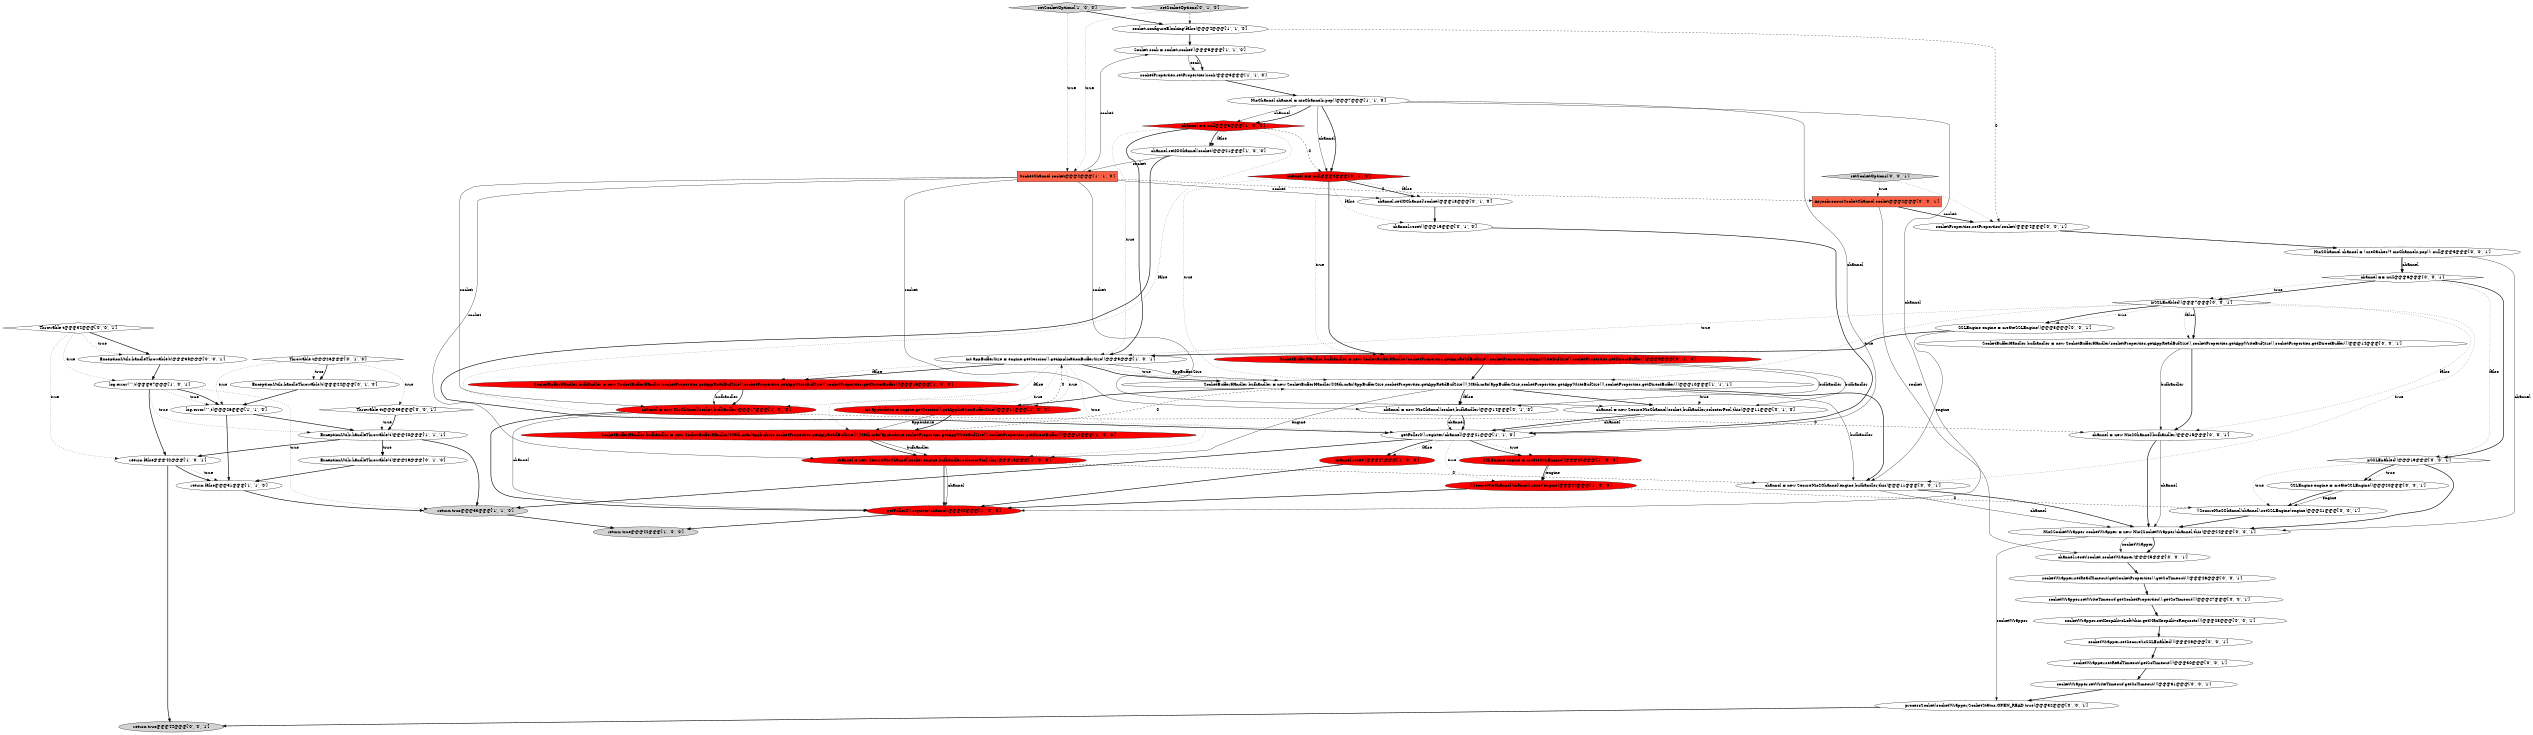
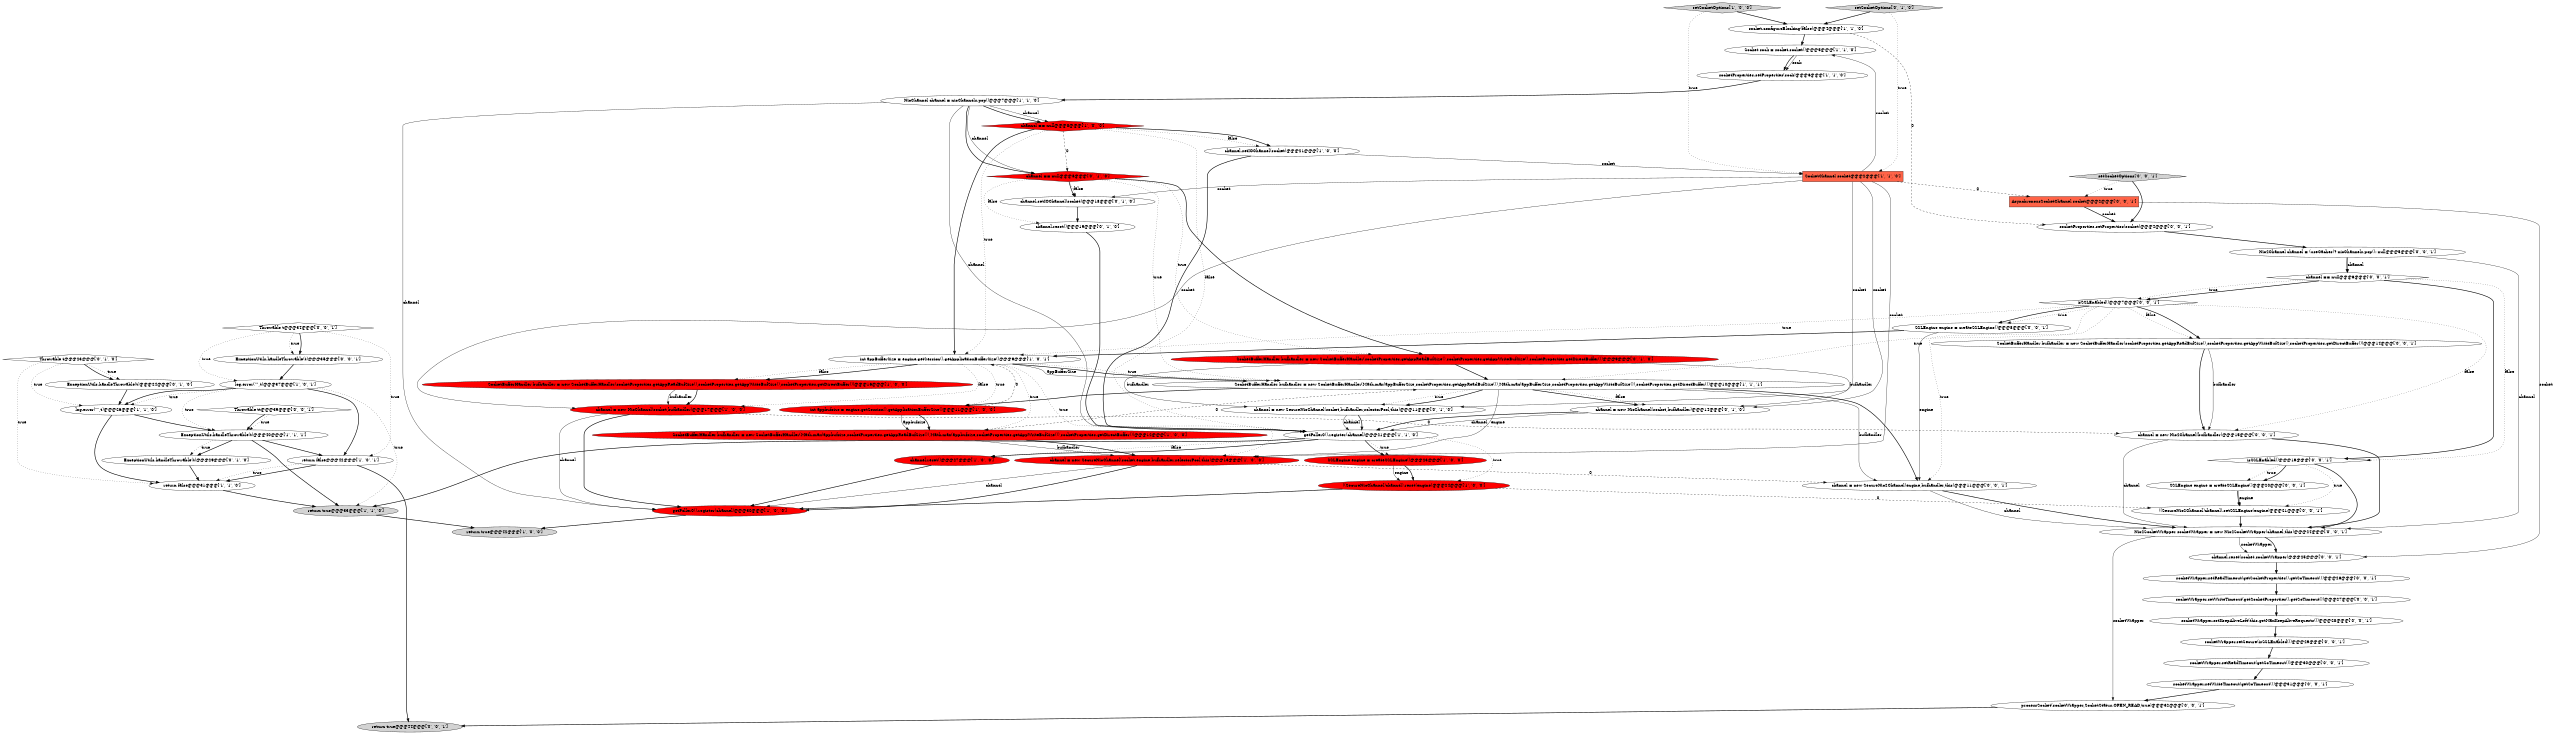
edge "setSocketOptions['0', '1', '0']" -> "socket.configureBlocking(false)@@@4@@@['1', '1', '0']": style dashed -> bold
edge "setSocketOptions['0', '0', '1']" -> "socketProperties.setProperties(socket)@@@4@@@['0', '0', '1']": style dotted -> bold
edge "Throwable t@@@23@@@['0', '1', '0']" -> "Throwable tt@@@39@@@['0', '0', '1']": now "Throwable t@@@23@@@['0', '1', '0']" -> "return false@@@31@@@['1', '1', '0']"
